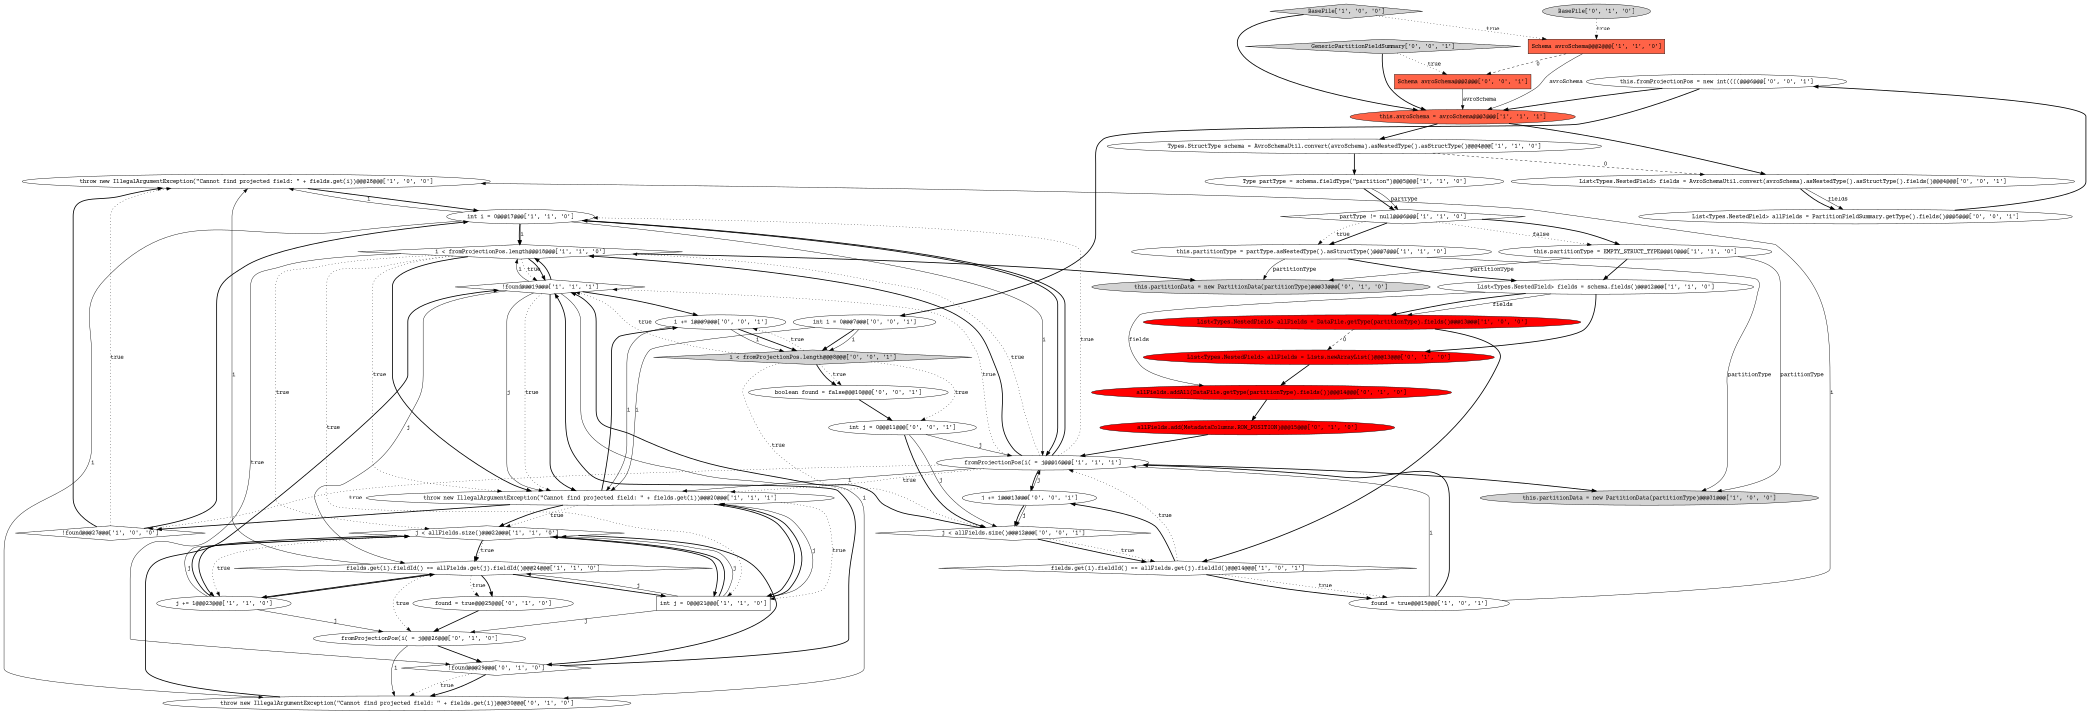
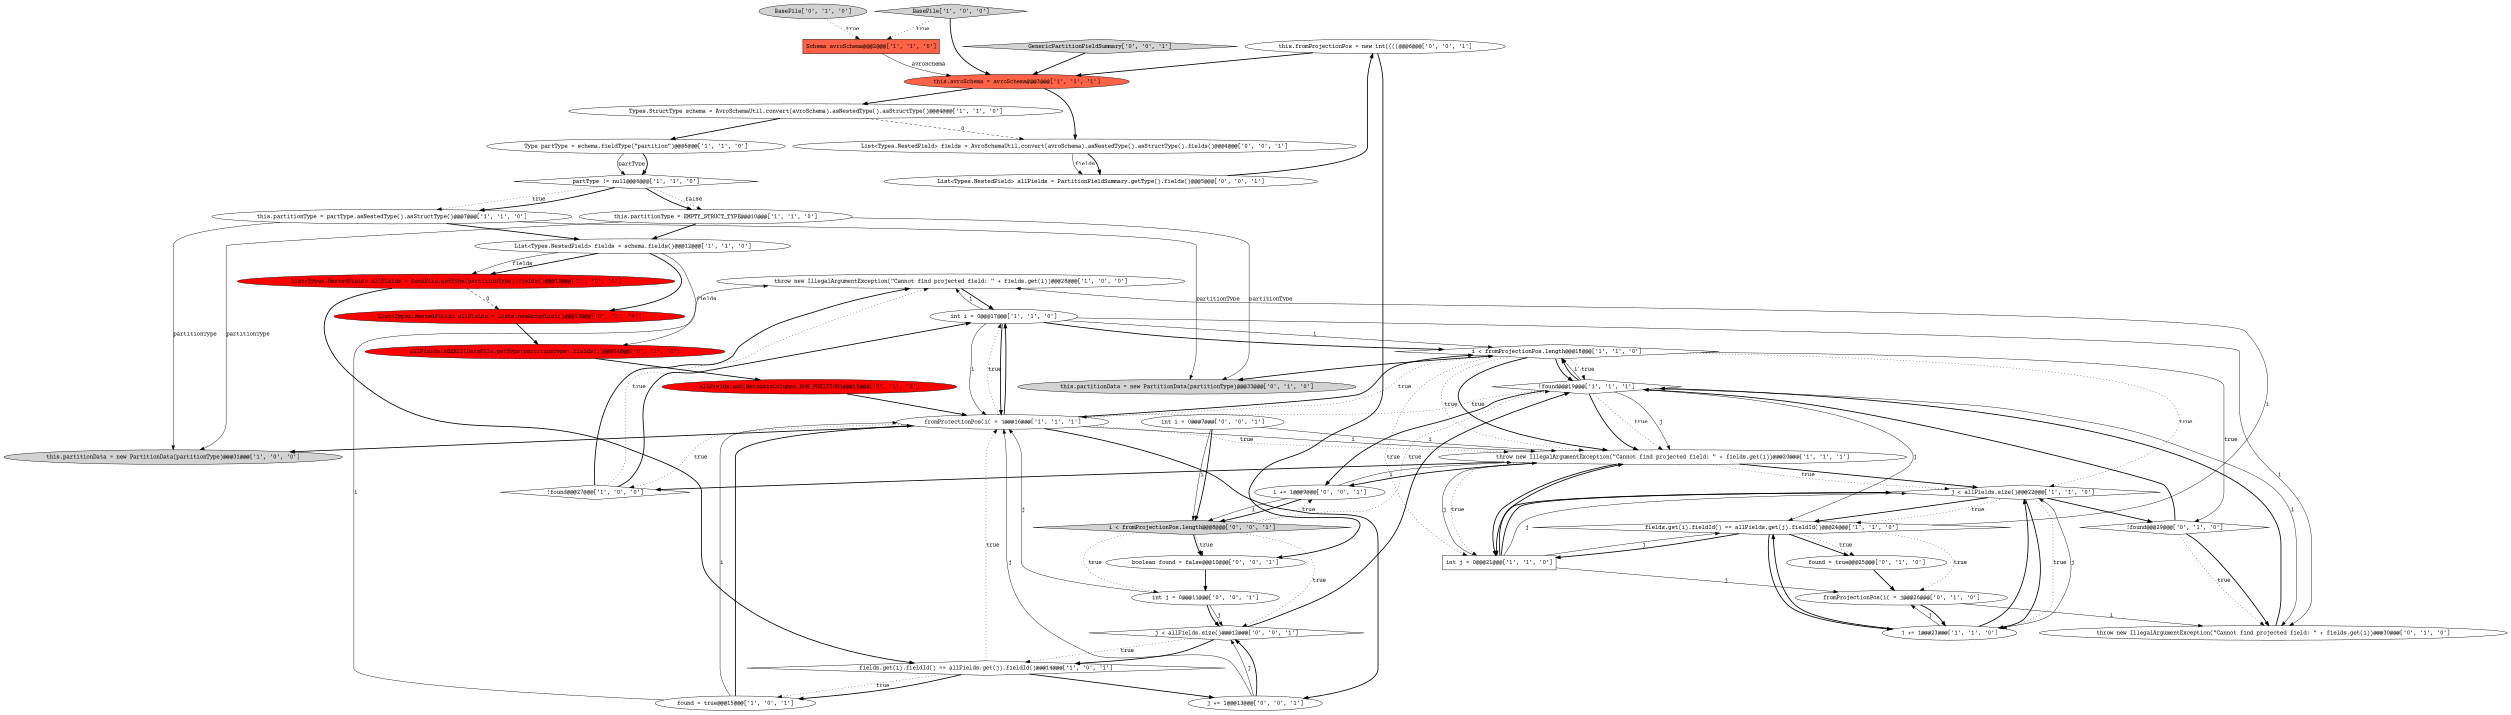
node "Schema avroSchema@@@2@@@['0', '0', '1']": removed
edge "this.fromProjectionPos = new int((((@@@6@@@['0', '0', '1']" -> "int i = 0@@@7@@@['0', '0', '1']": now "this.fromProjectionPos = new int((((@@@6@@@['0', '0', '1']" -> "boolean found = false@@@10@@@['0', '0', '1']"
edge "fromProjectionPos(i( = j@@@16@@@['1', '1', '1']" -> "!found@@@19@@@['1', '1', '1']": reversed
edge "fromProjectionPos(i( = j@@@26@@@['0', '1', '0']" -> "!found@@@29@@@['0', '1', '0']": now "fromProjectionPos(i( = j@@@26@@@['0', '1', '0']" -> "j += 1@@@23@@@['1', '1', '0']"
